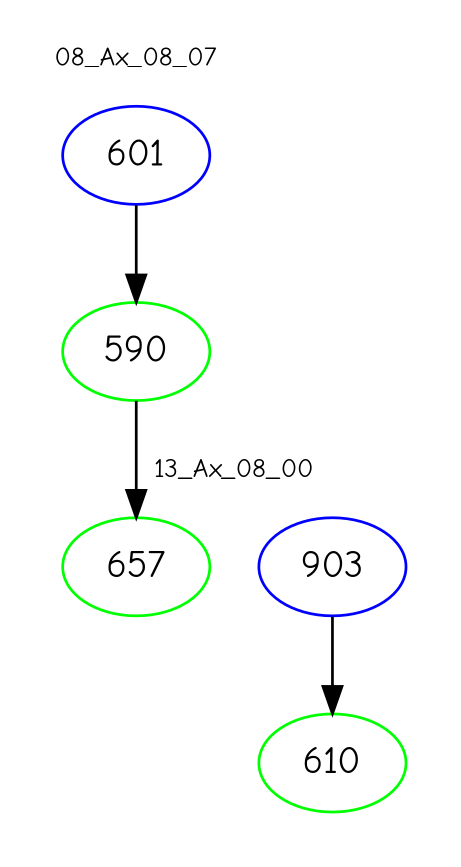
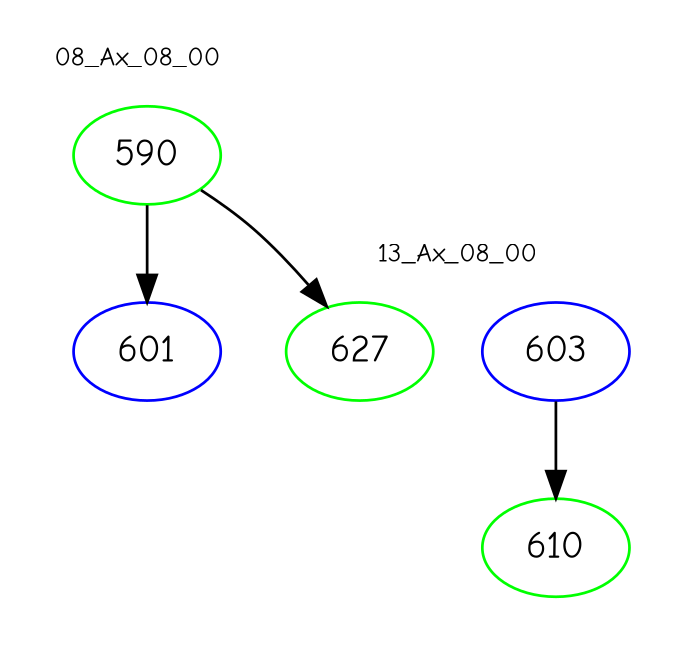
cluster "08_Ax_08_07": label "08_Ax_08_07" -> "08_Ax_08_00"
edge "601" -> "590": reversed
node "657": label "657" -> "627"
node "903": label "903" -> "603"
